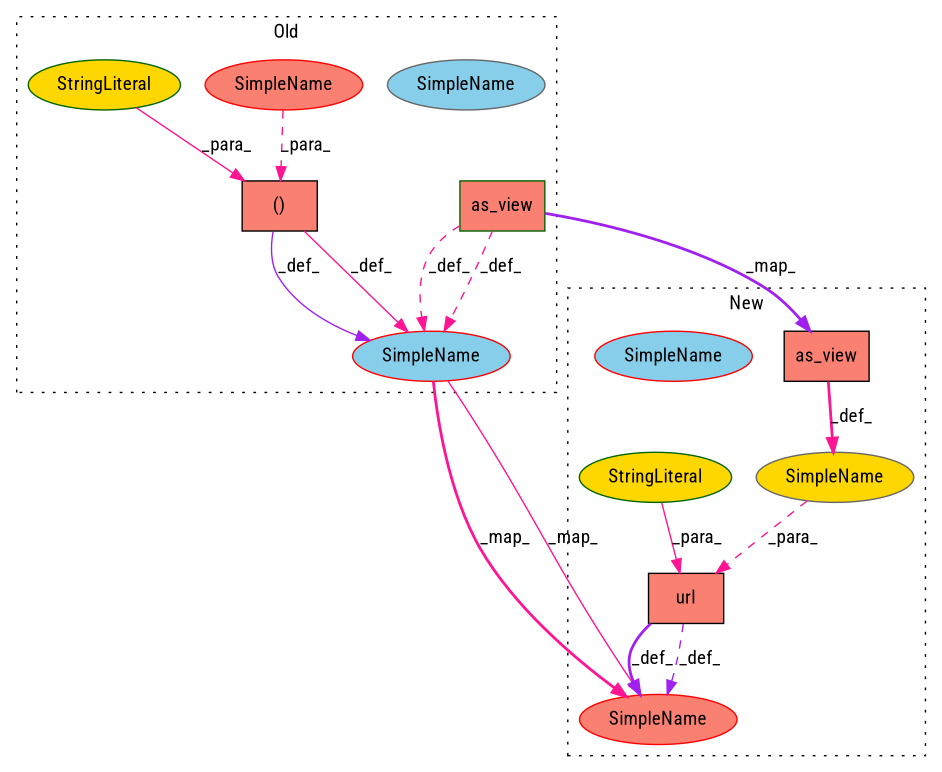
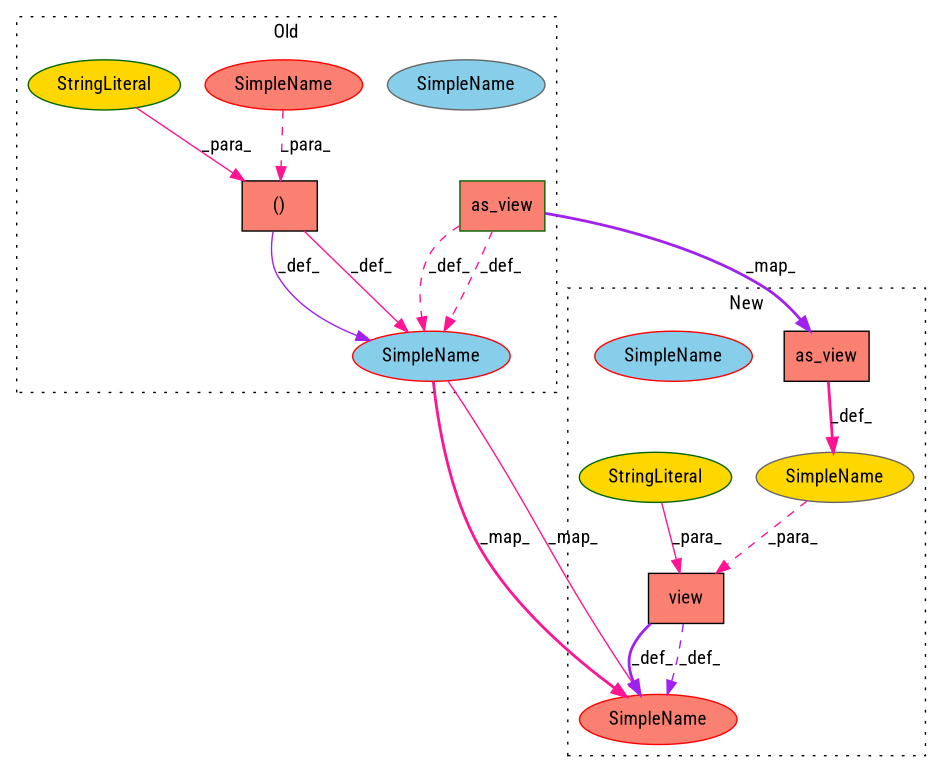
node "url": label "url" -> "view"
